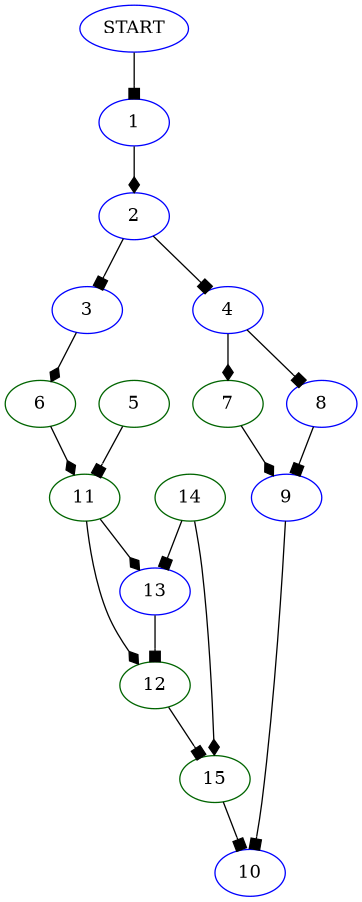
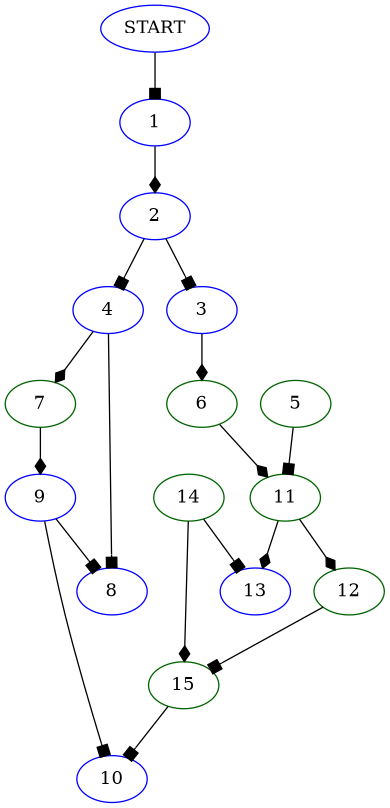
edge "8" -> "9": reversed
edge "13" -> "12": removed
